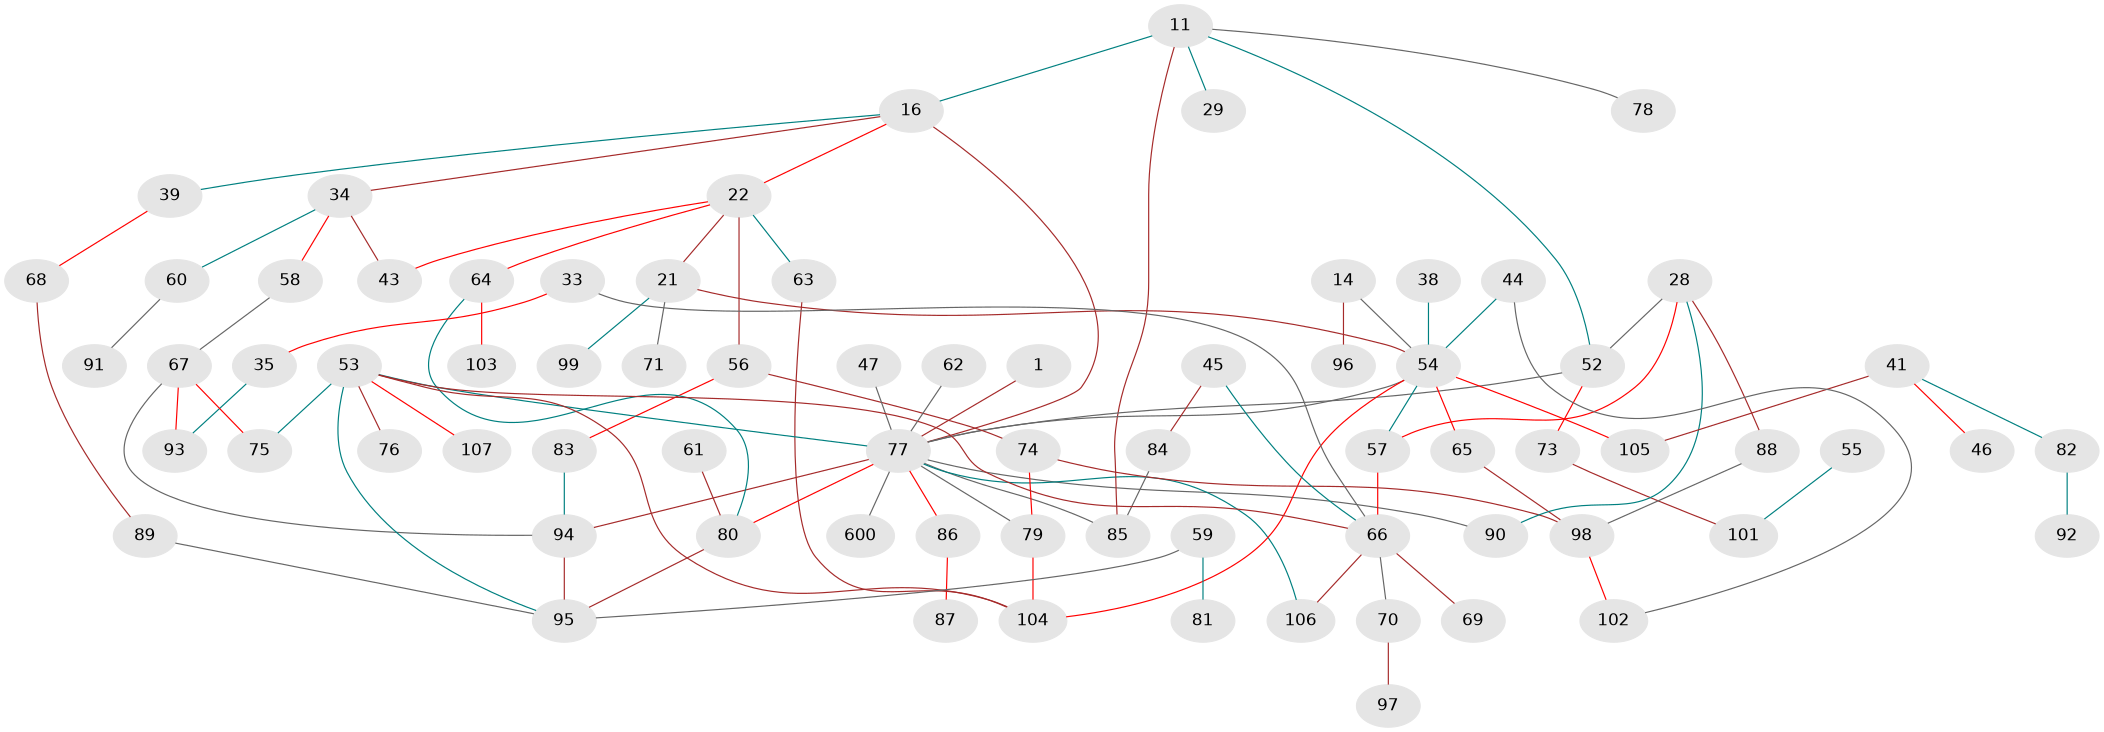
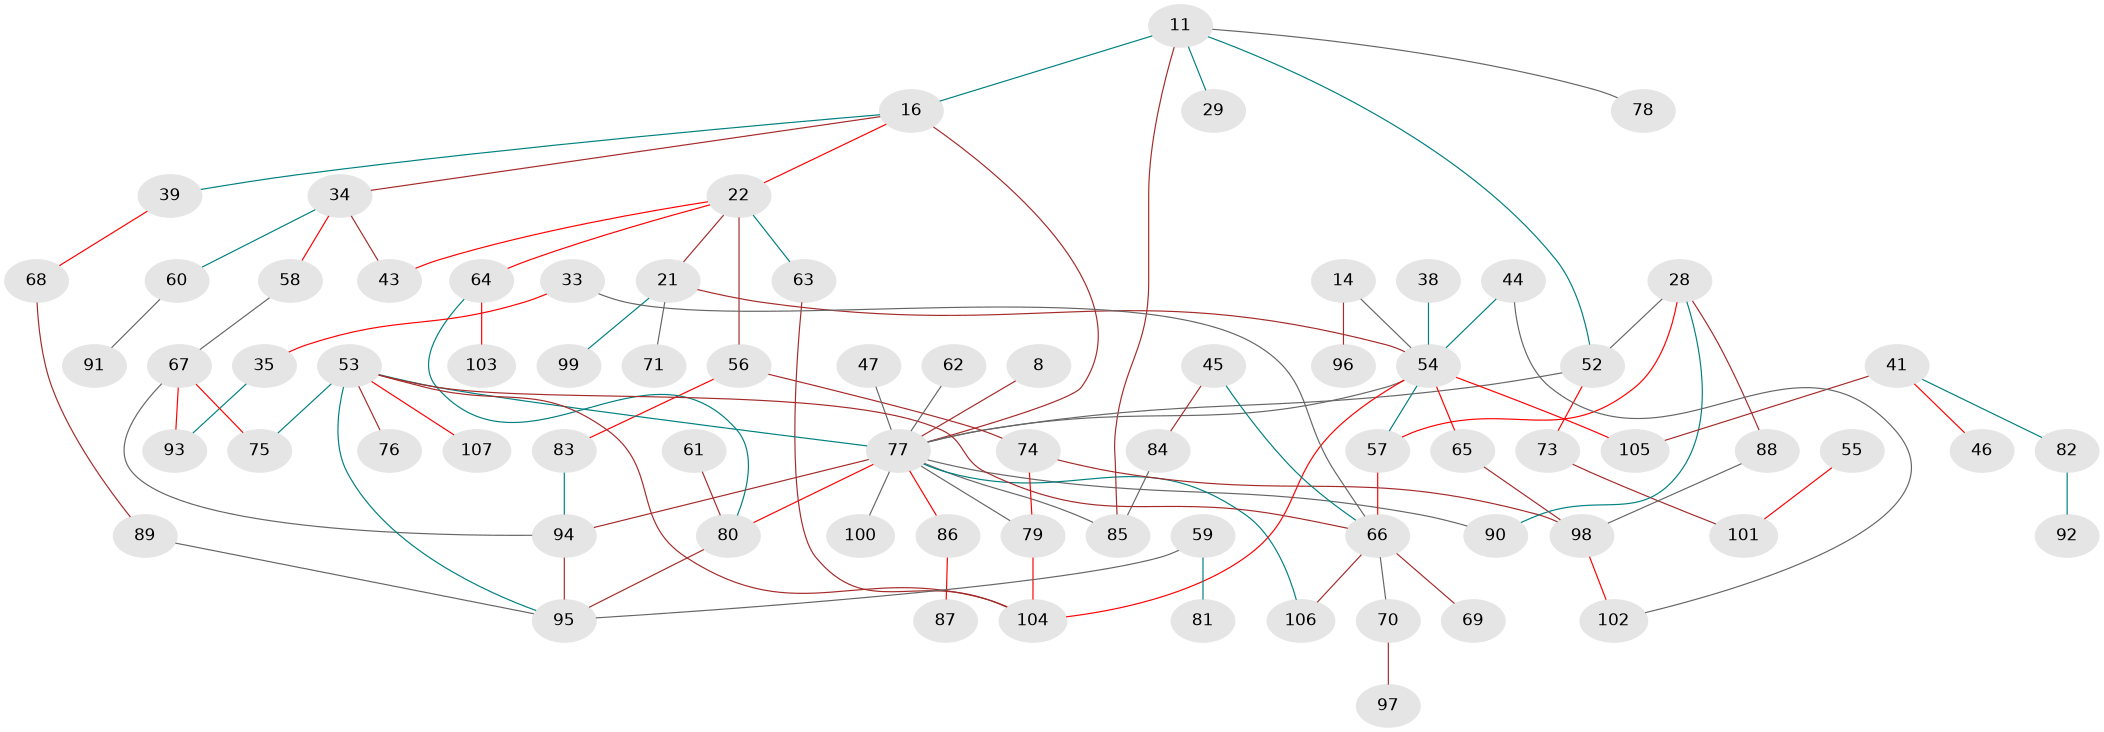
node "1": label "1" -> "8"
edge "55" -- "101": color teal -> red
node "600": label "600" -> "100"
